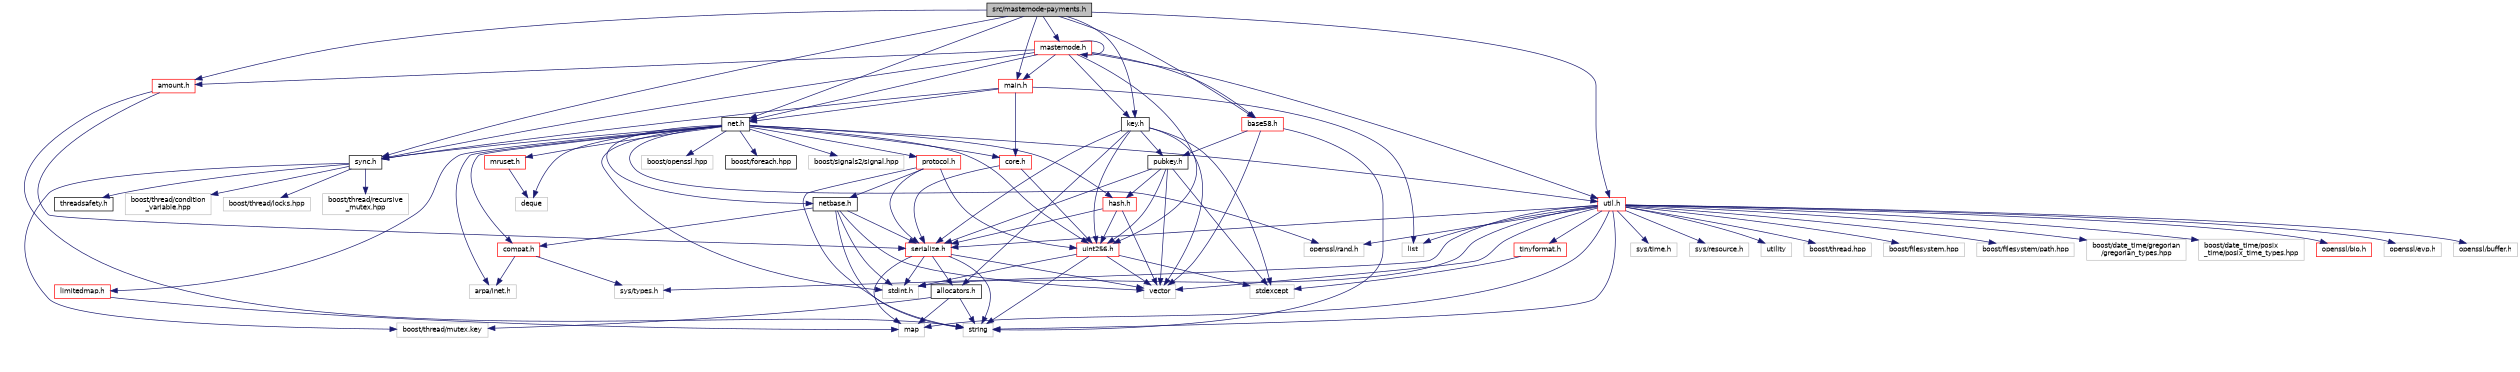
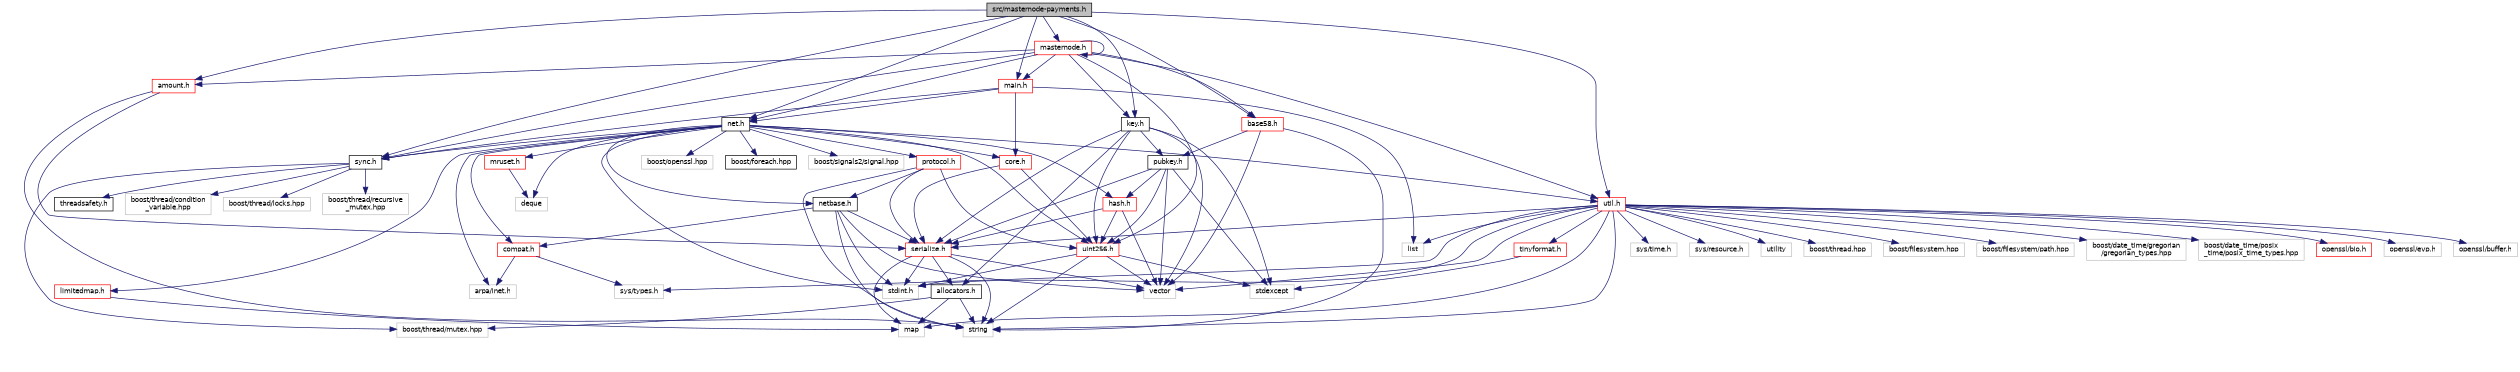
node "openssl/rand.h": removed
node "boost/thread/mutex.key": label "boost/thread/mutex.key" -> "boost/thread/mutex.hpp"
